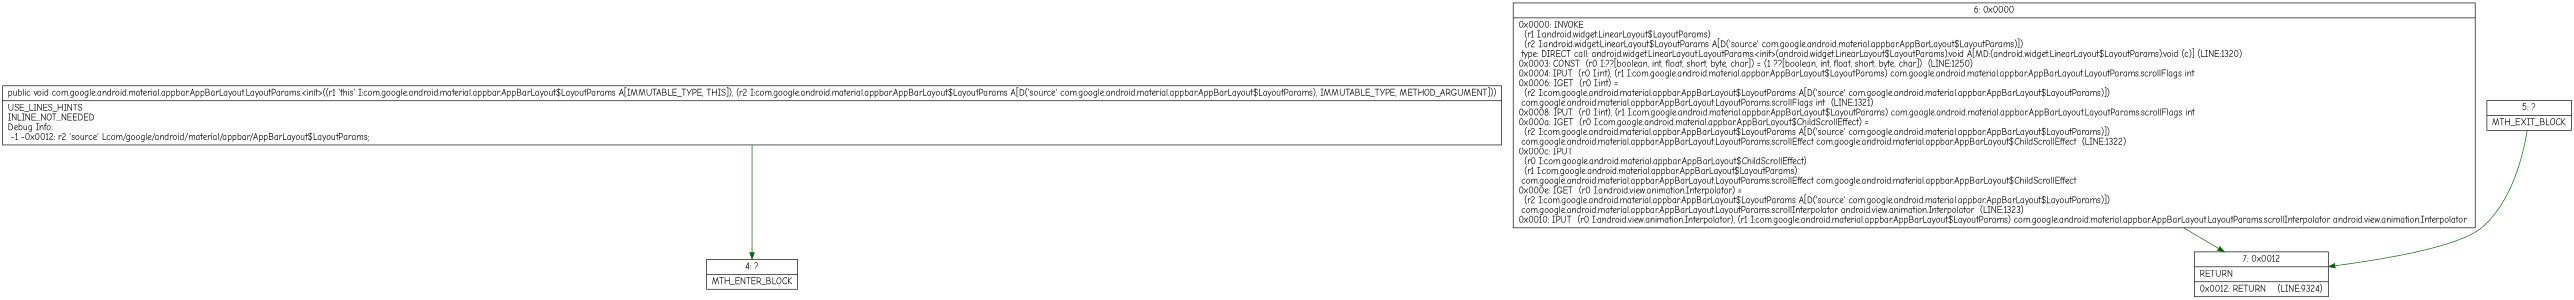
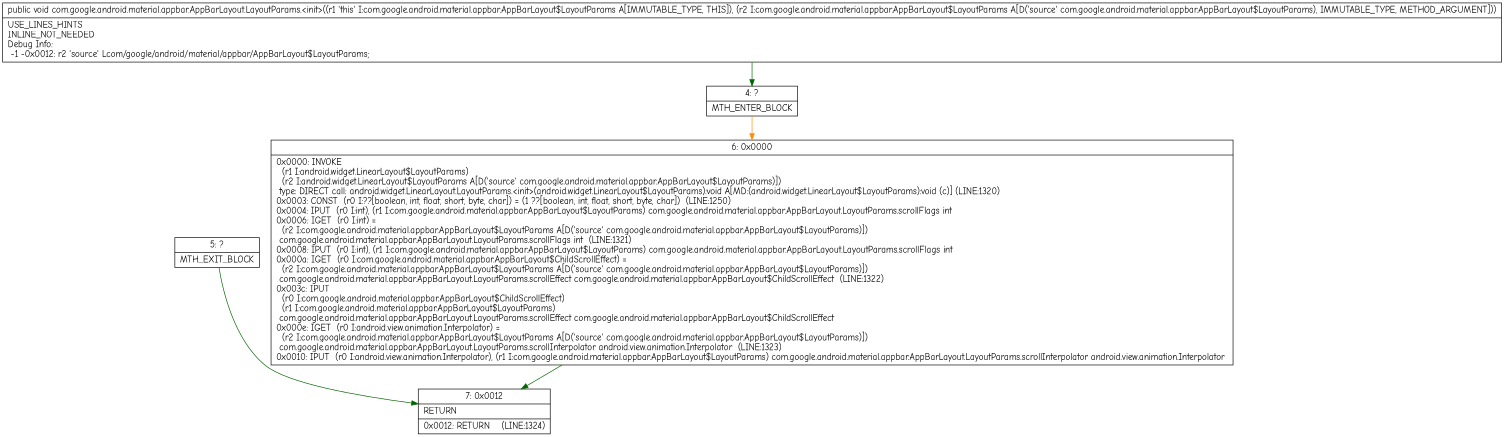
edge "4: ?" -> "6: 0x0000": added
node "6: 0x0000": text "0x000c: IPUT" -> "0x003c: IPUT"
node "7: 0x0012": text "0x0012: RETURN    (LINE:9324)" -> "0x0012: RETURN    (LINE:1324)"
